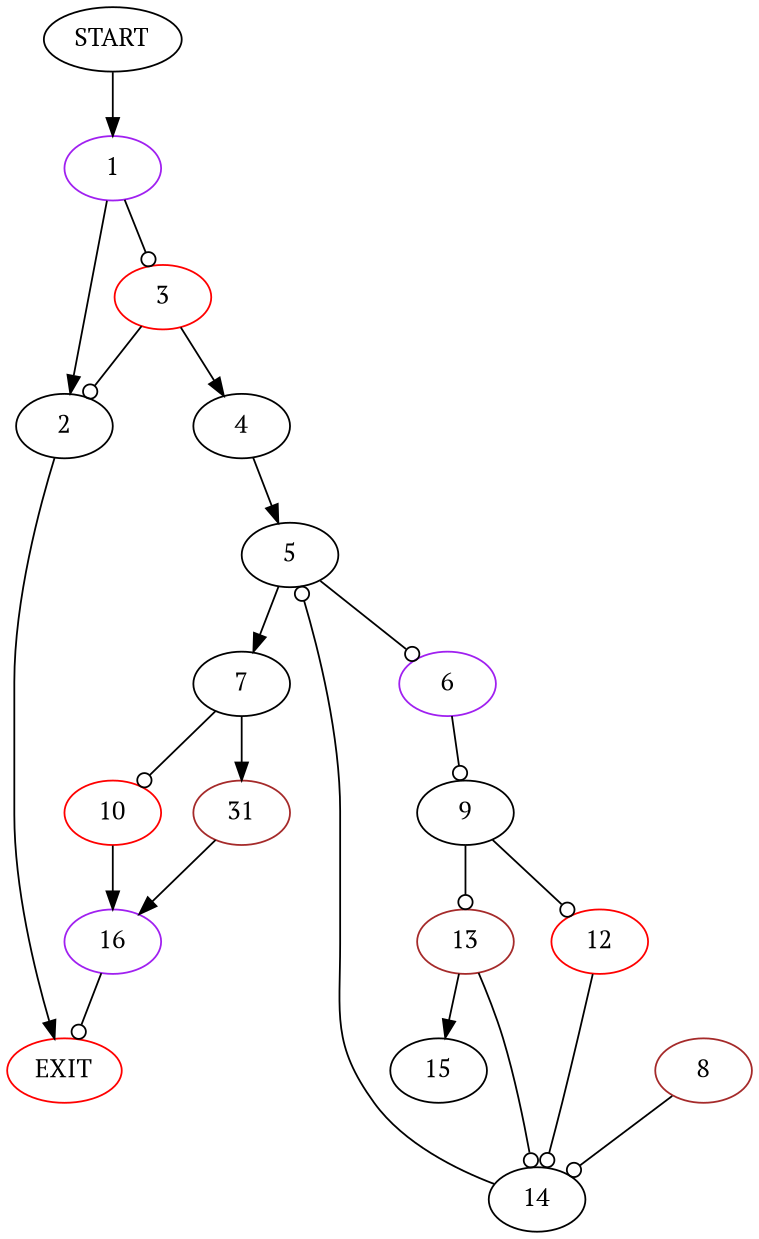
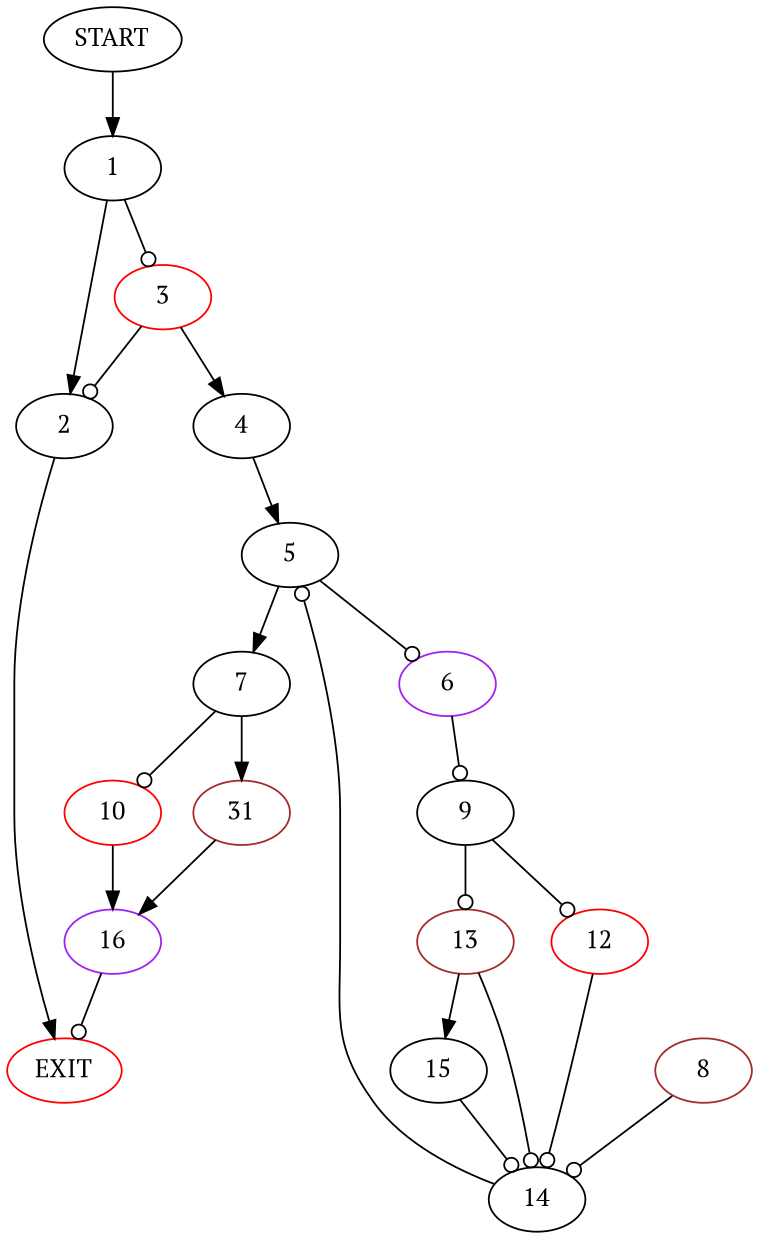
node "1": color purple -> black
edge "15" -> "14": added
